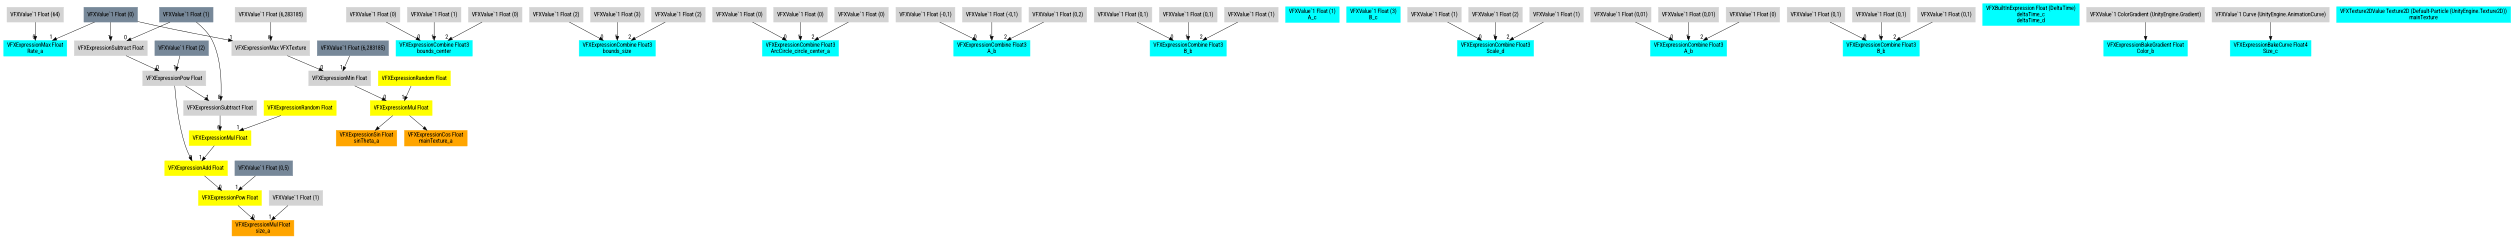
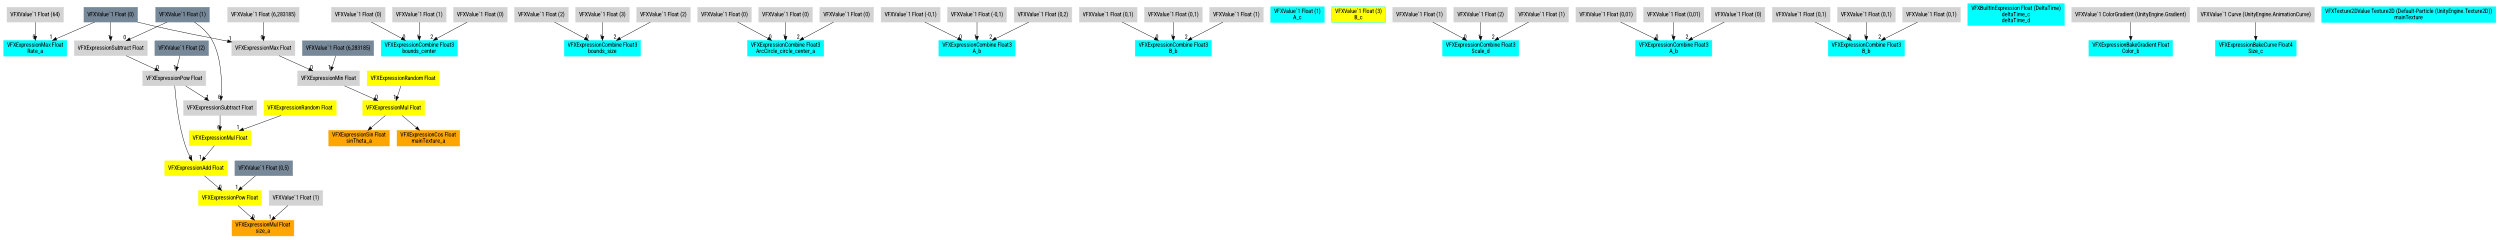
node "VFXValue`1 Float (3) B_c": fillcolor cyan -> yellow
node "VFXExpressionMax VFXTexture": label "VFXExpressionMax VFXTexture" -> "VFXExpressionMax Float"
